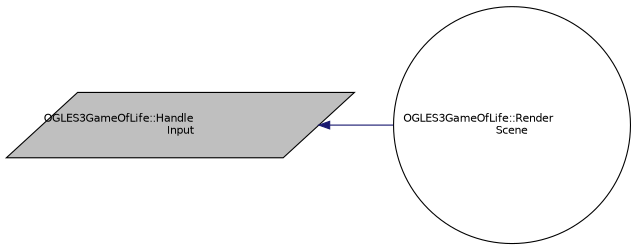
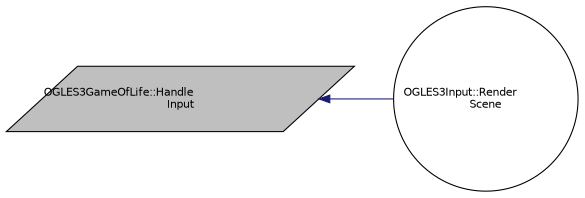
node "OGLES3GameOfLife::Render Scene": label "OGLES3GameOfLife::Render Scene" -> "OGLES3Input::Render Scene"
